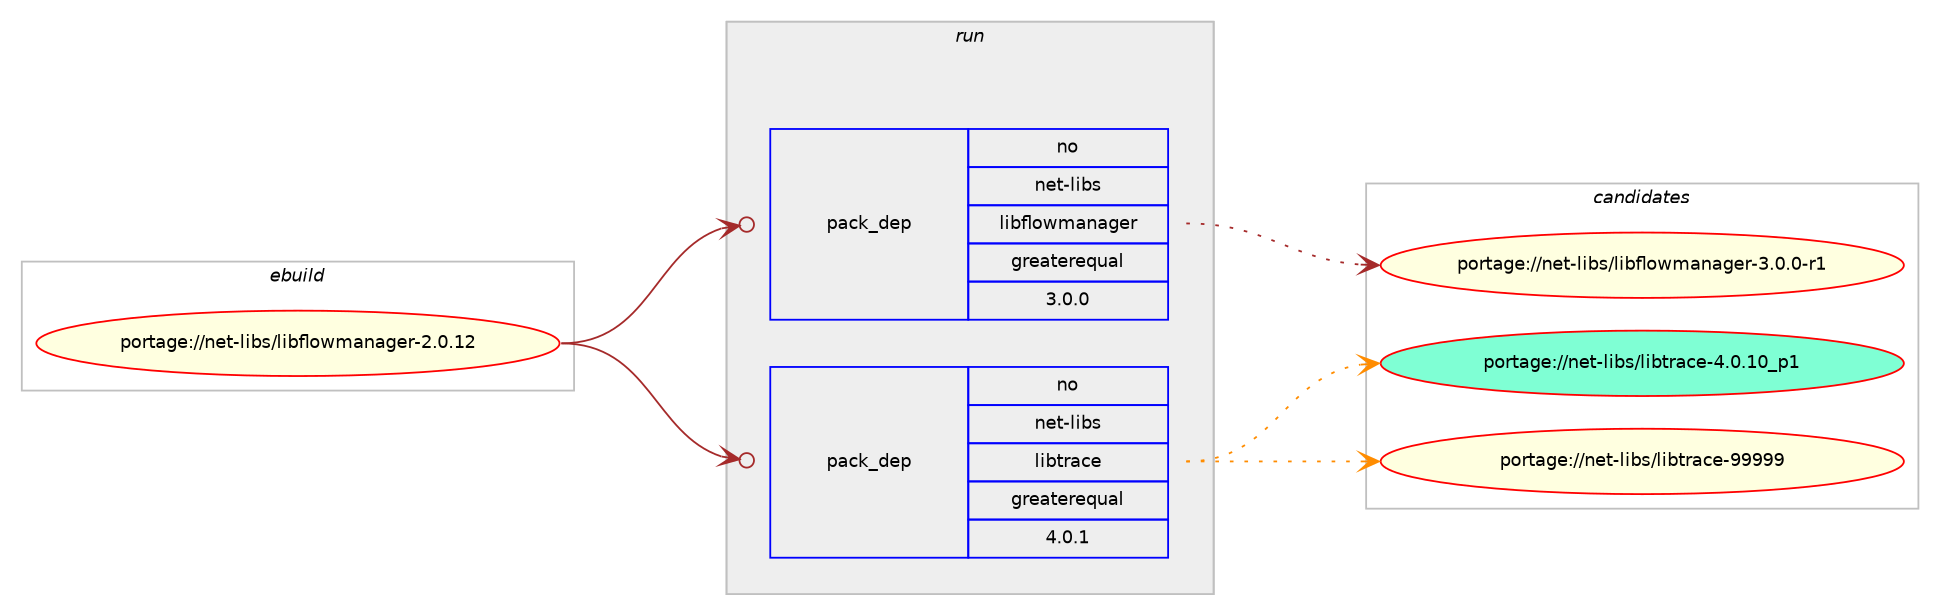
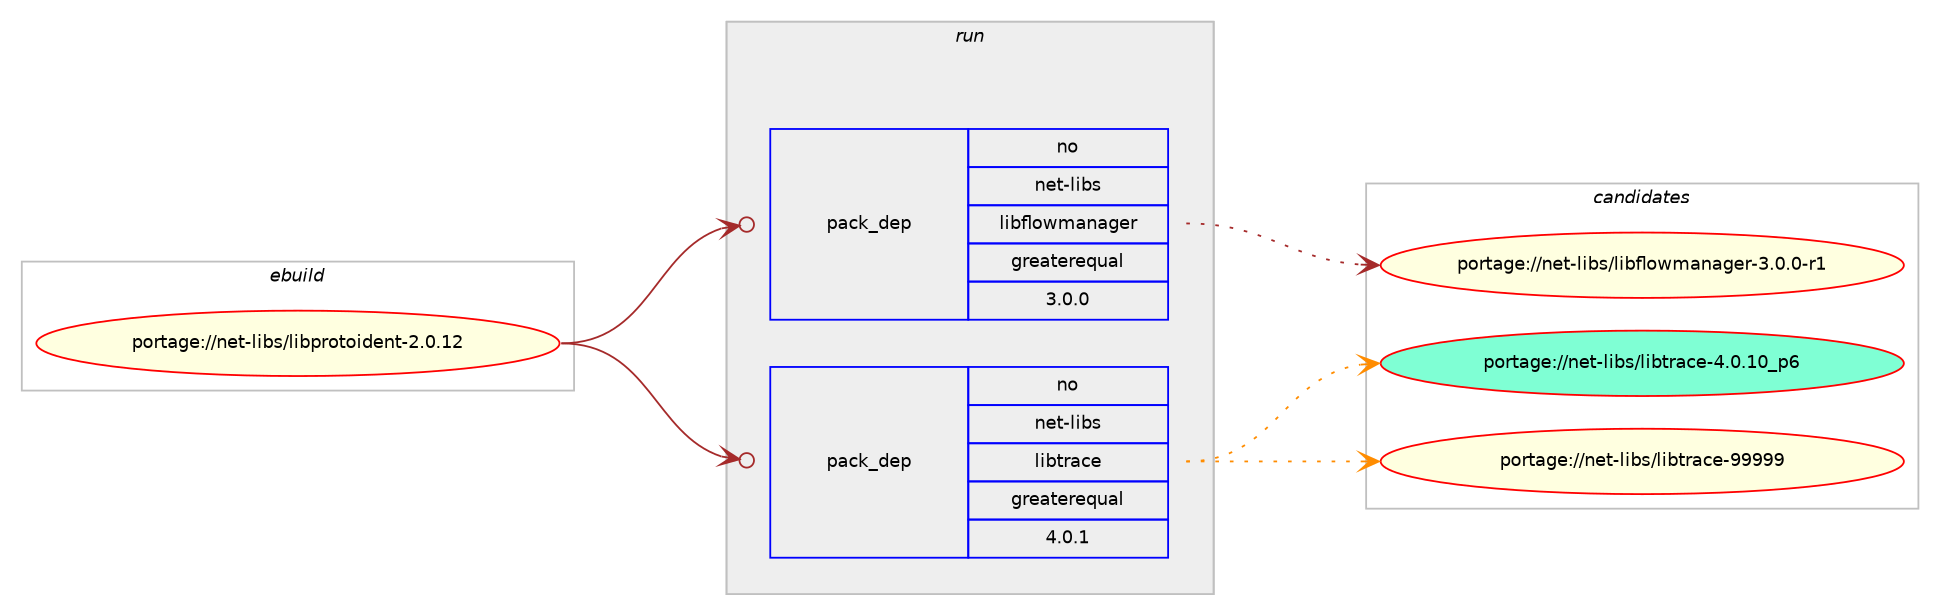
node "portage://net-libs/libflowmanager-2.0.12": label "portage://net-libs/libflowmanager-2.0.12" -> "portage://net-libs/libprotoident-2.0.12"
node "portage://net-libs/libtrace-4.0.10_p1": label "portage://net-libs/libtrace-4.0.10_p1" -> "portage://net-libs/libtrace-4.0.10_p6"
